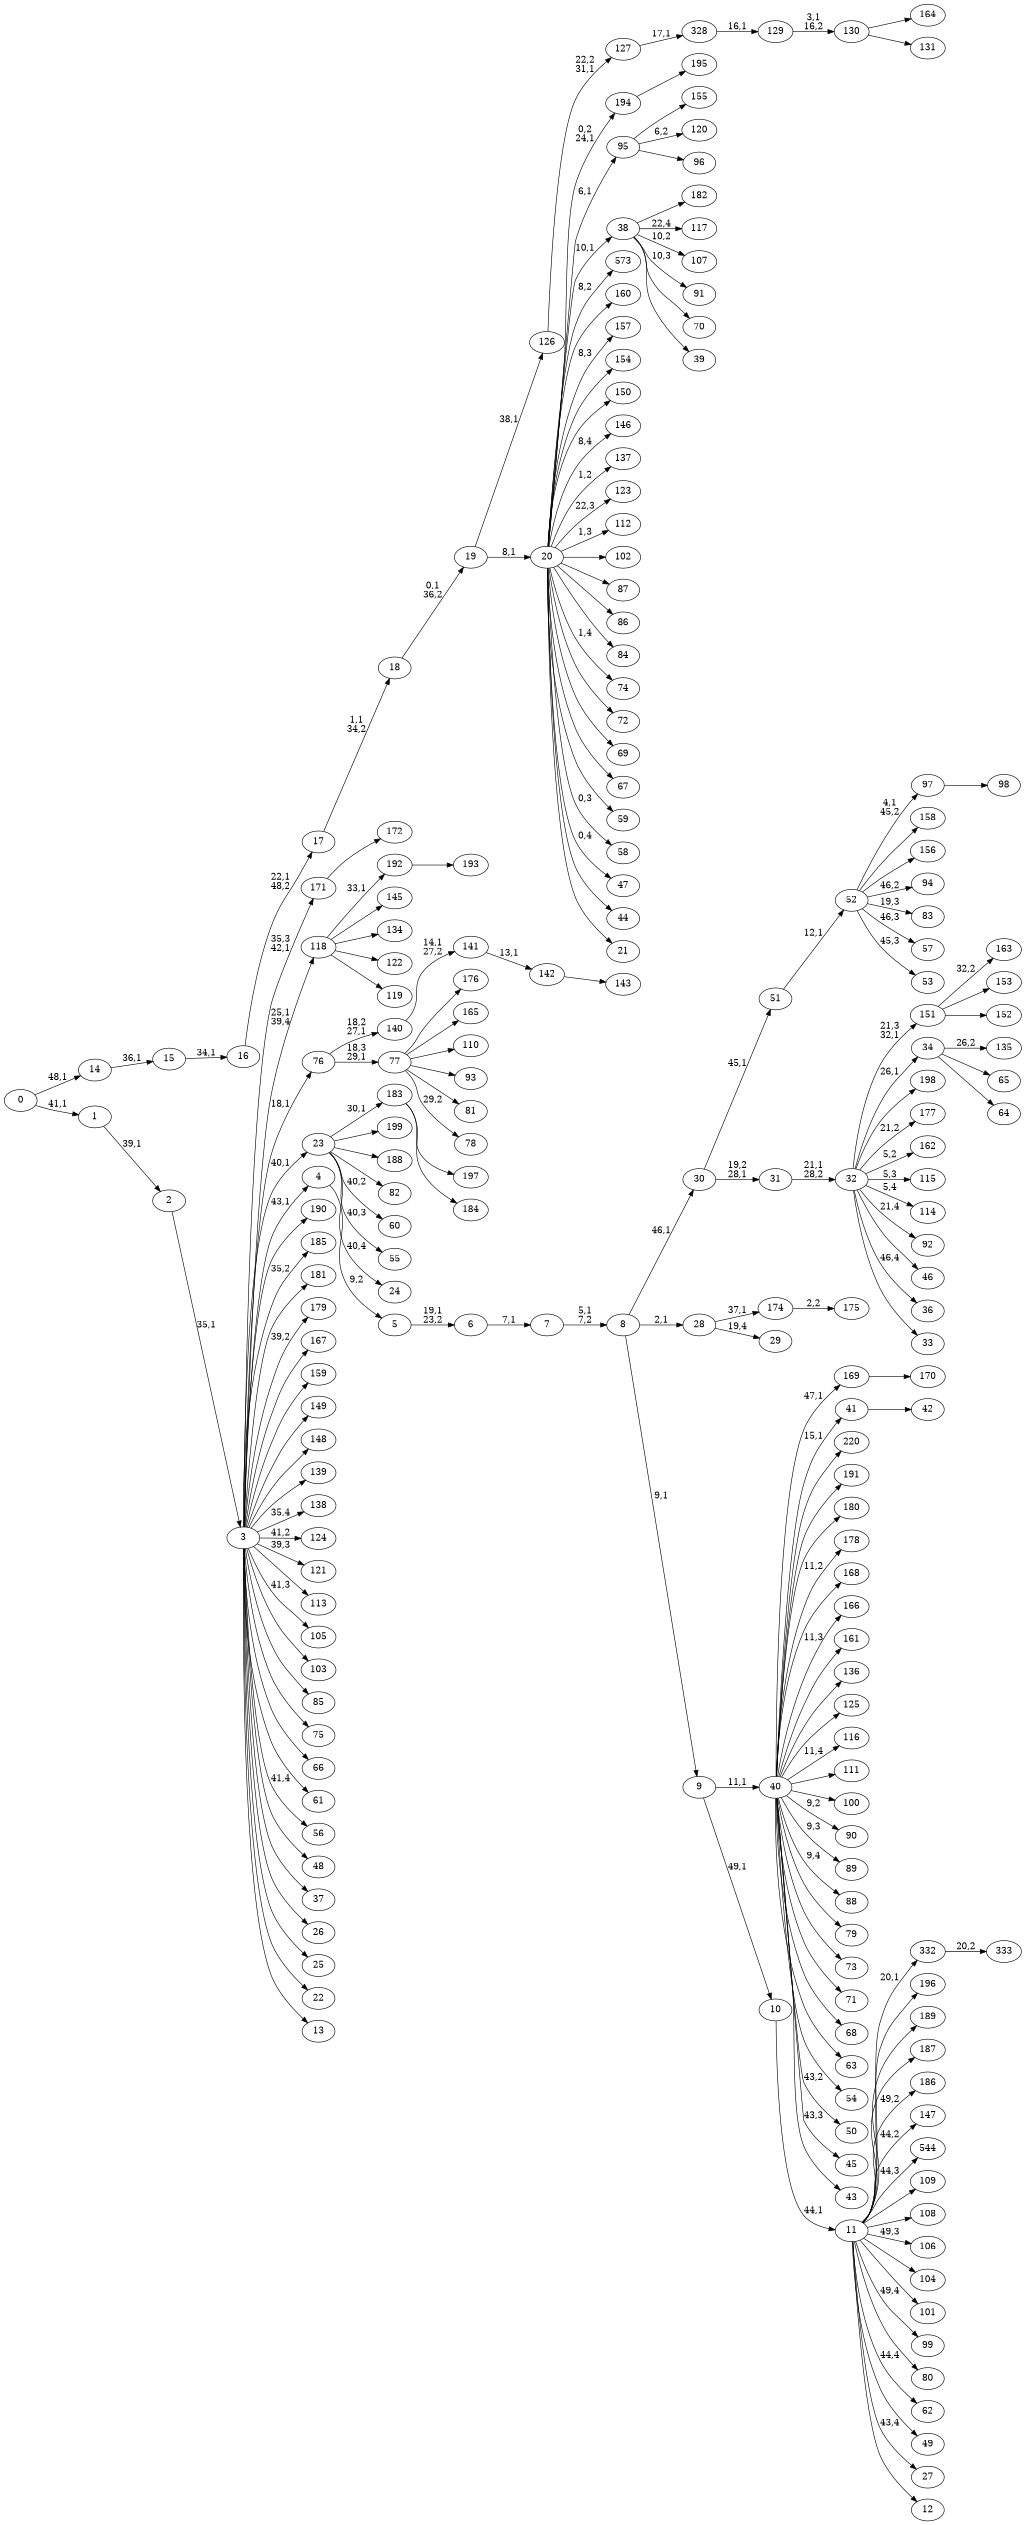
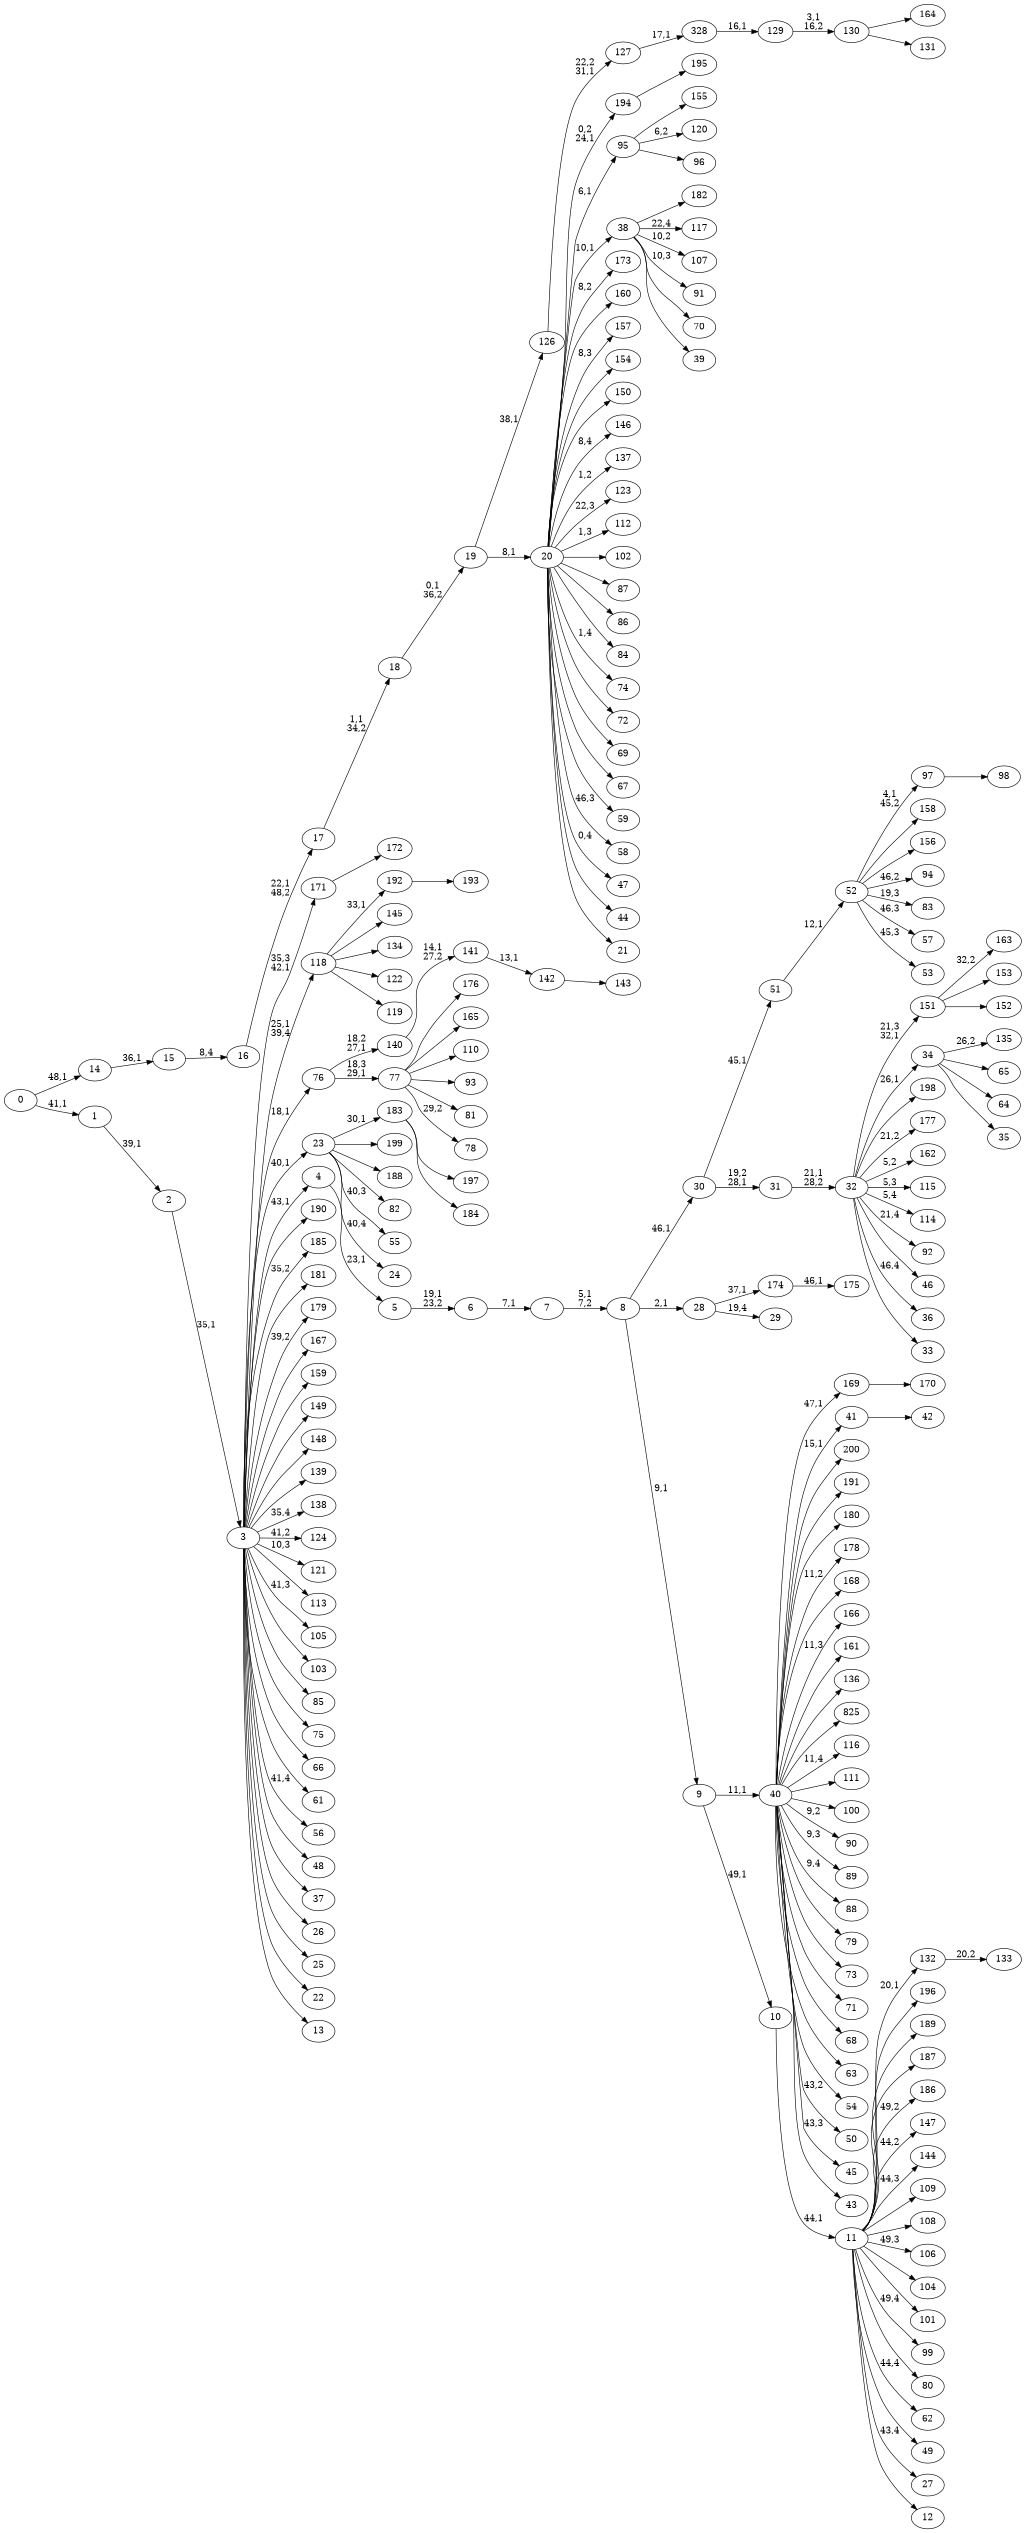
node "573": label "573" -> "173"
edge "20" -> "58": label "0,3" -> "46,3"
edge "15" -> "16": label "34,1" -> "8,4"
node "35": added
node "60": removed
edge "4" -> "5": label "9,2" -> "23,1"
edge "174" -> "175": label "2,2" -> "46,1"
node "220": label "220" -> "200"
edge "3" -> "121": label "39,3" -> "10,3"
node "125": label "125" -> "825"
node "332": label "332" -> "132"
node "333": label "333" -> "133"
node "544": label "544" -> "144"
